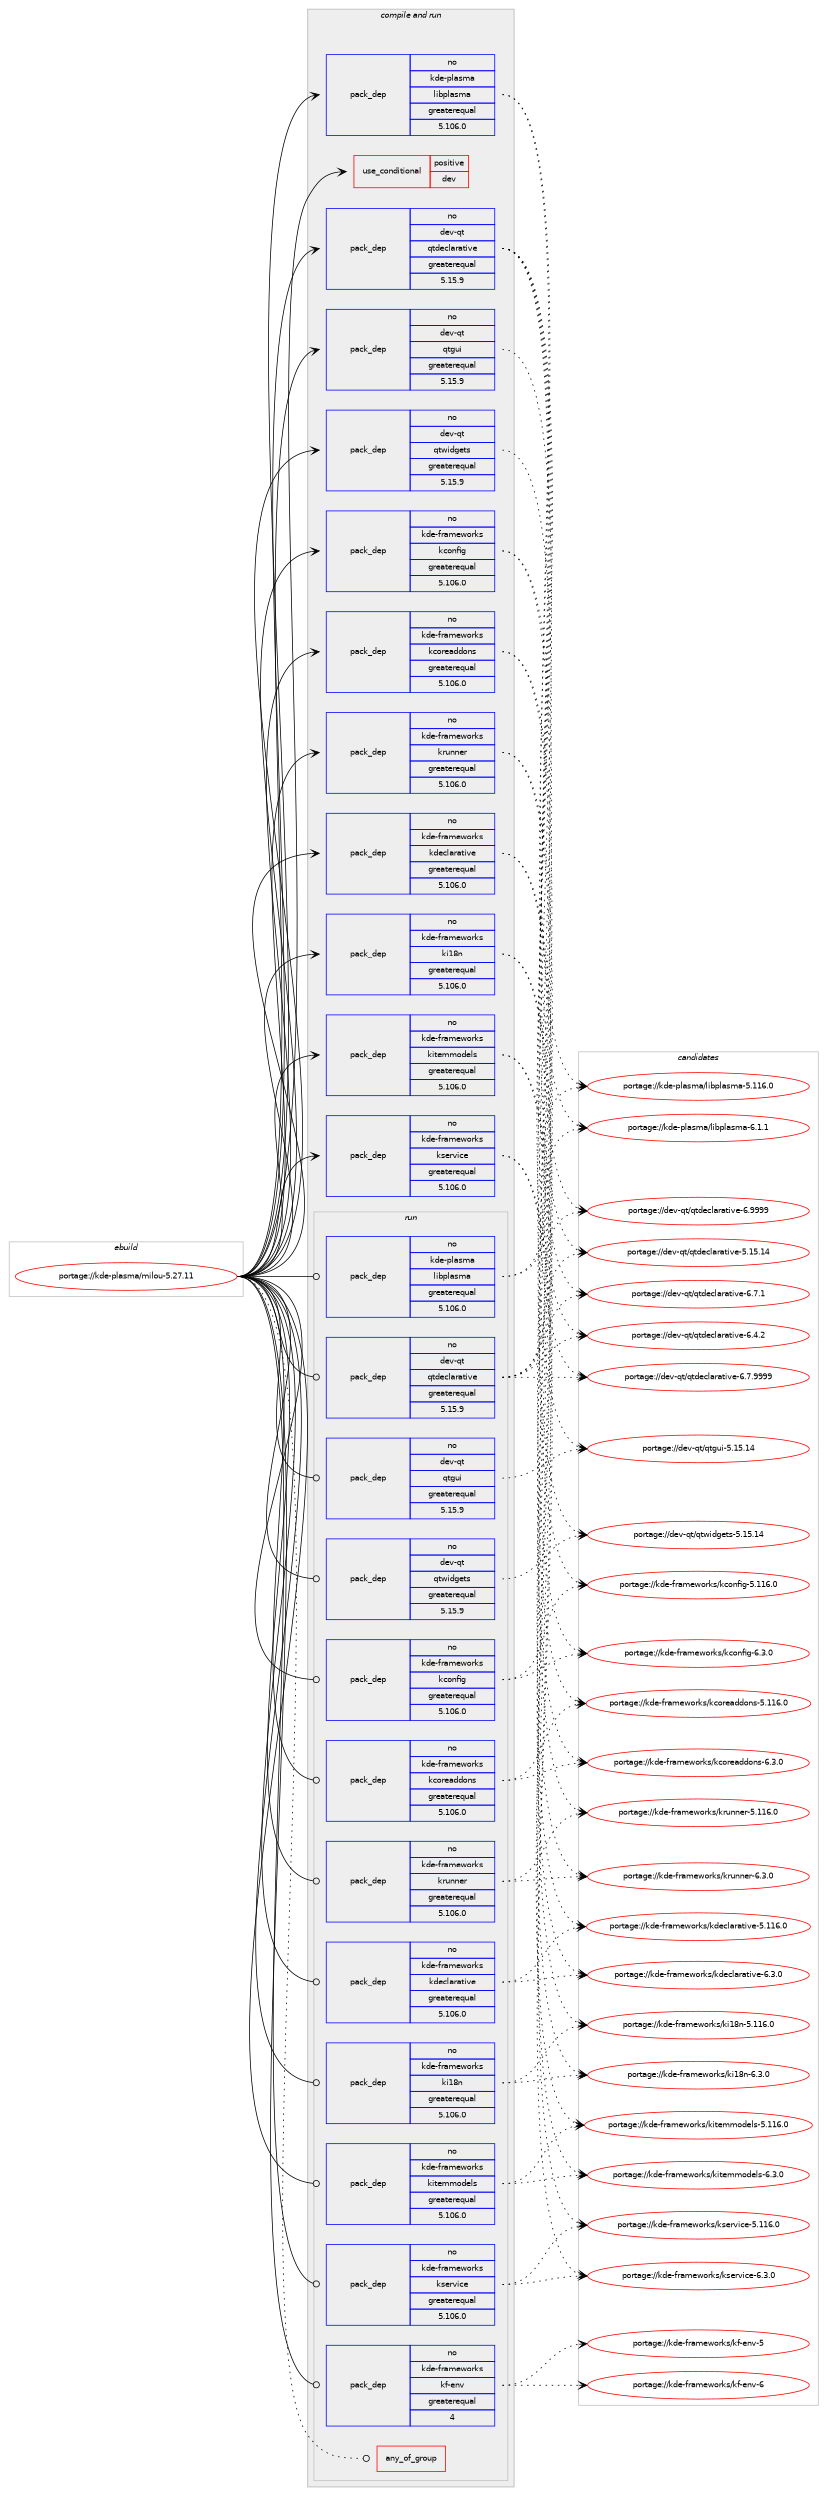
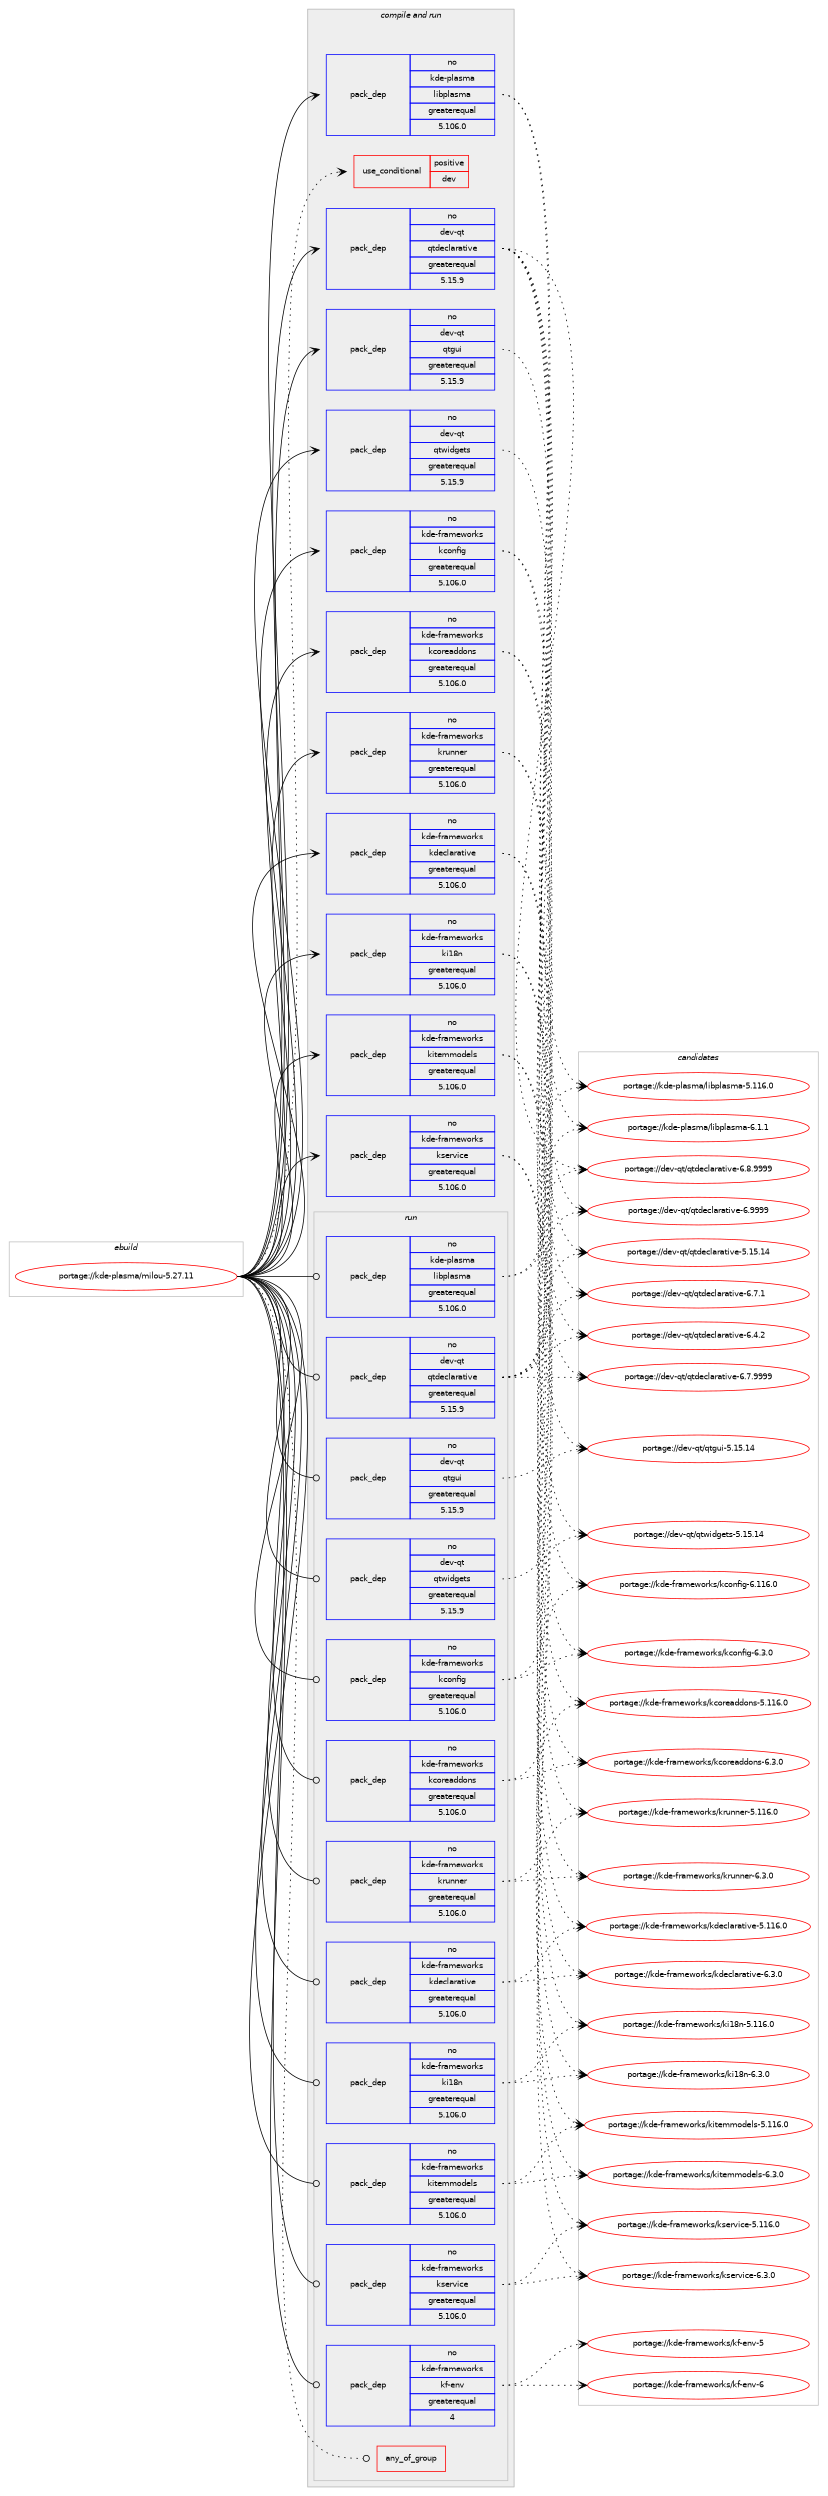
edge "portage://kde-plasma/milou-5.27.11" -> "use_conditional": style solid -> dotted
node "portage://dev-qt/qtdeclarative-6.8.9999": added
node "portage://kde-frameworks/kconfig-5.116.0": label "portage://kde-frameworks/kconfig-5.116.0" -> "portage://kde-frameworks/kconfig-6.116.0"
